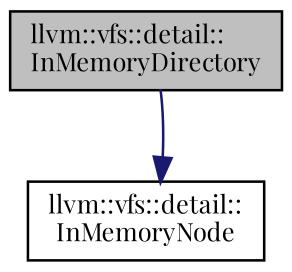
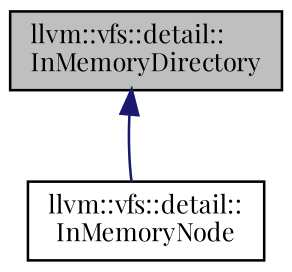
edge "llvm::vfs::detail:: InMemoryDirectory" -> "llvm::vfs::detail:: InMemoryNode": reversed
